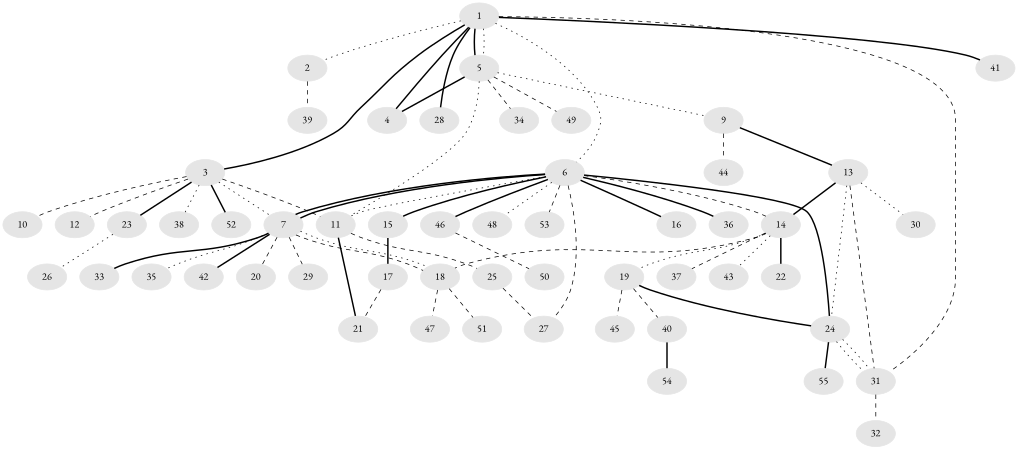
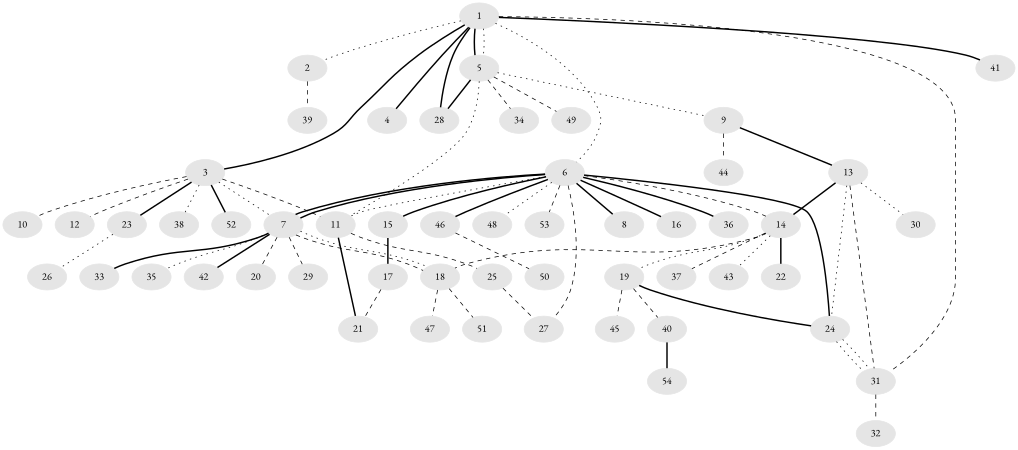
edge "5" -- "4": now "5" -- "28"
node "8": added
node "55": removed
